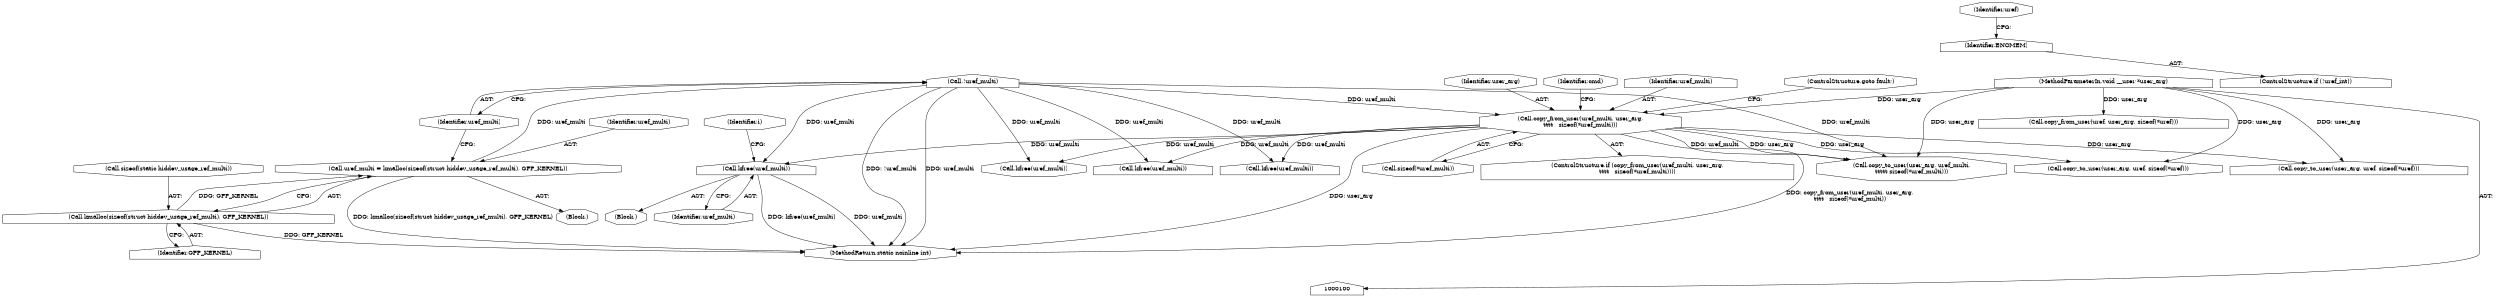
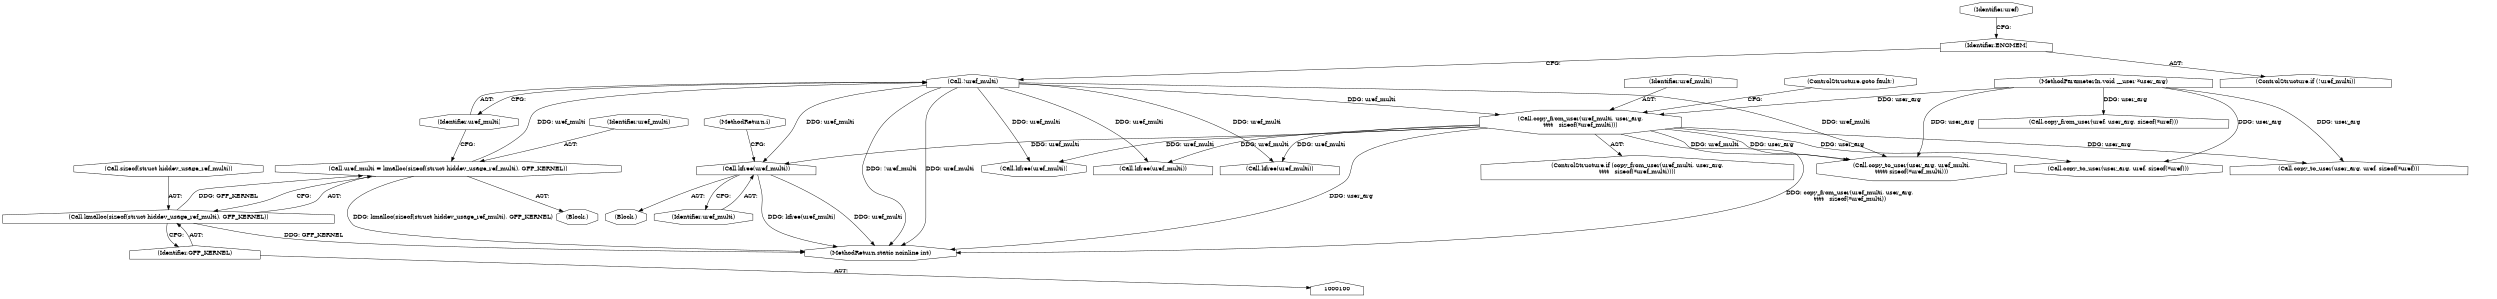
edge "(Identifier,ENOMEM)" -> "(Call,!uref_multi)": added, label "CFG:"
node "(Identifier,user_arg)": removed
node "(Identifier,cmd)": removed
node "(ControlStructure,if (!uref_int))": label "(ControlStructure,if (!uref_int))" -> "(ControlStructure,if (!uref_multi))"
node "(Identifier,i)": label "(Identifier,i)" -> "(MethodReturn,i)"
node "(Call,sizeof(static hiddev_usage_ref_multi))": label "(Call,sizeof(static hiddev_usage_ref_multi))" -> "(Call,sizeof(struct hiddev_usage_ref_multi))"
node "(Call,sizeof(*uref_multi))": removed
edge "(MethodParameterIn,void __user *user_arg)" -> "1000100": now "(Identifier,GFP_KERNEL)" -> "1000100"
